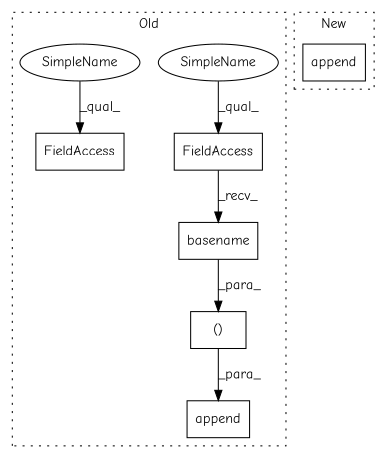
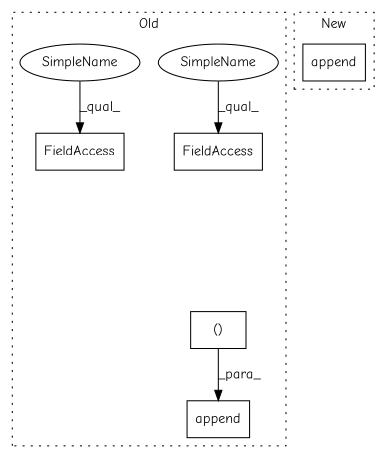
node "basename": removed
